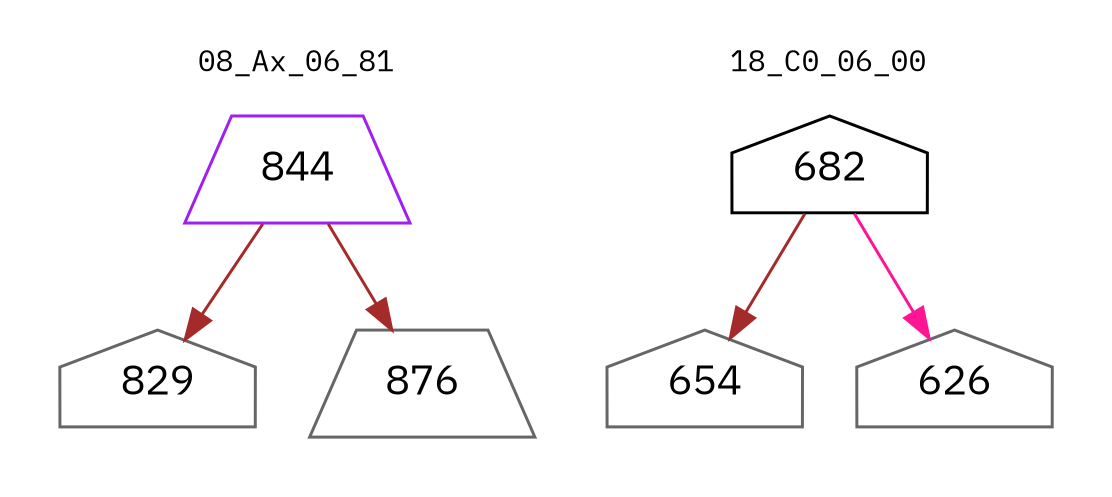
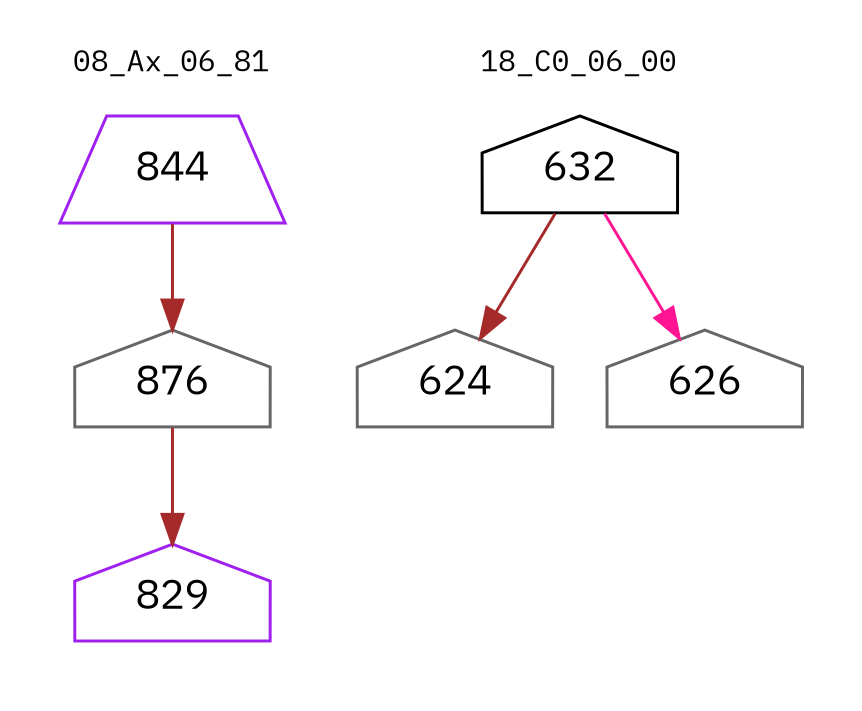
node "682": label "682" -> "632"
edge "844" -> "829": now "876" -> "829"
node "829": color gray40 -> purple
node "876": shape trapezium -> house
node "654": label "654" -> "624"
